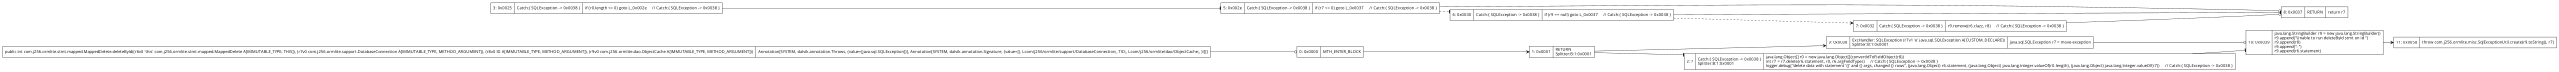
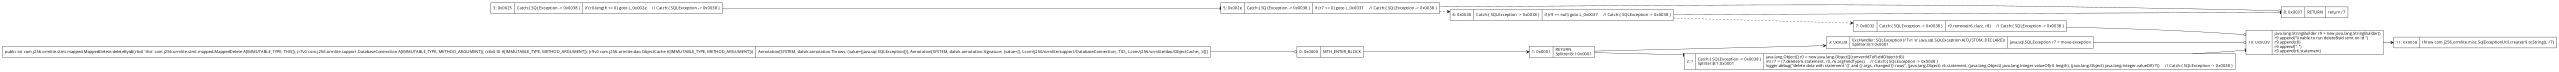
edge "5: 0x002e" -> "6: 0x0030": arrowhead tee -> vee
edge "7: 0x0032" -> "8: 0x0037": now "7: 0x0032" -> "10: 0x0039"
